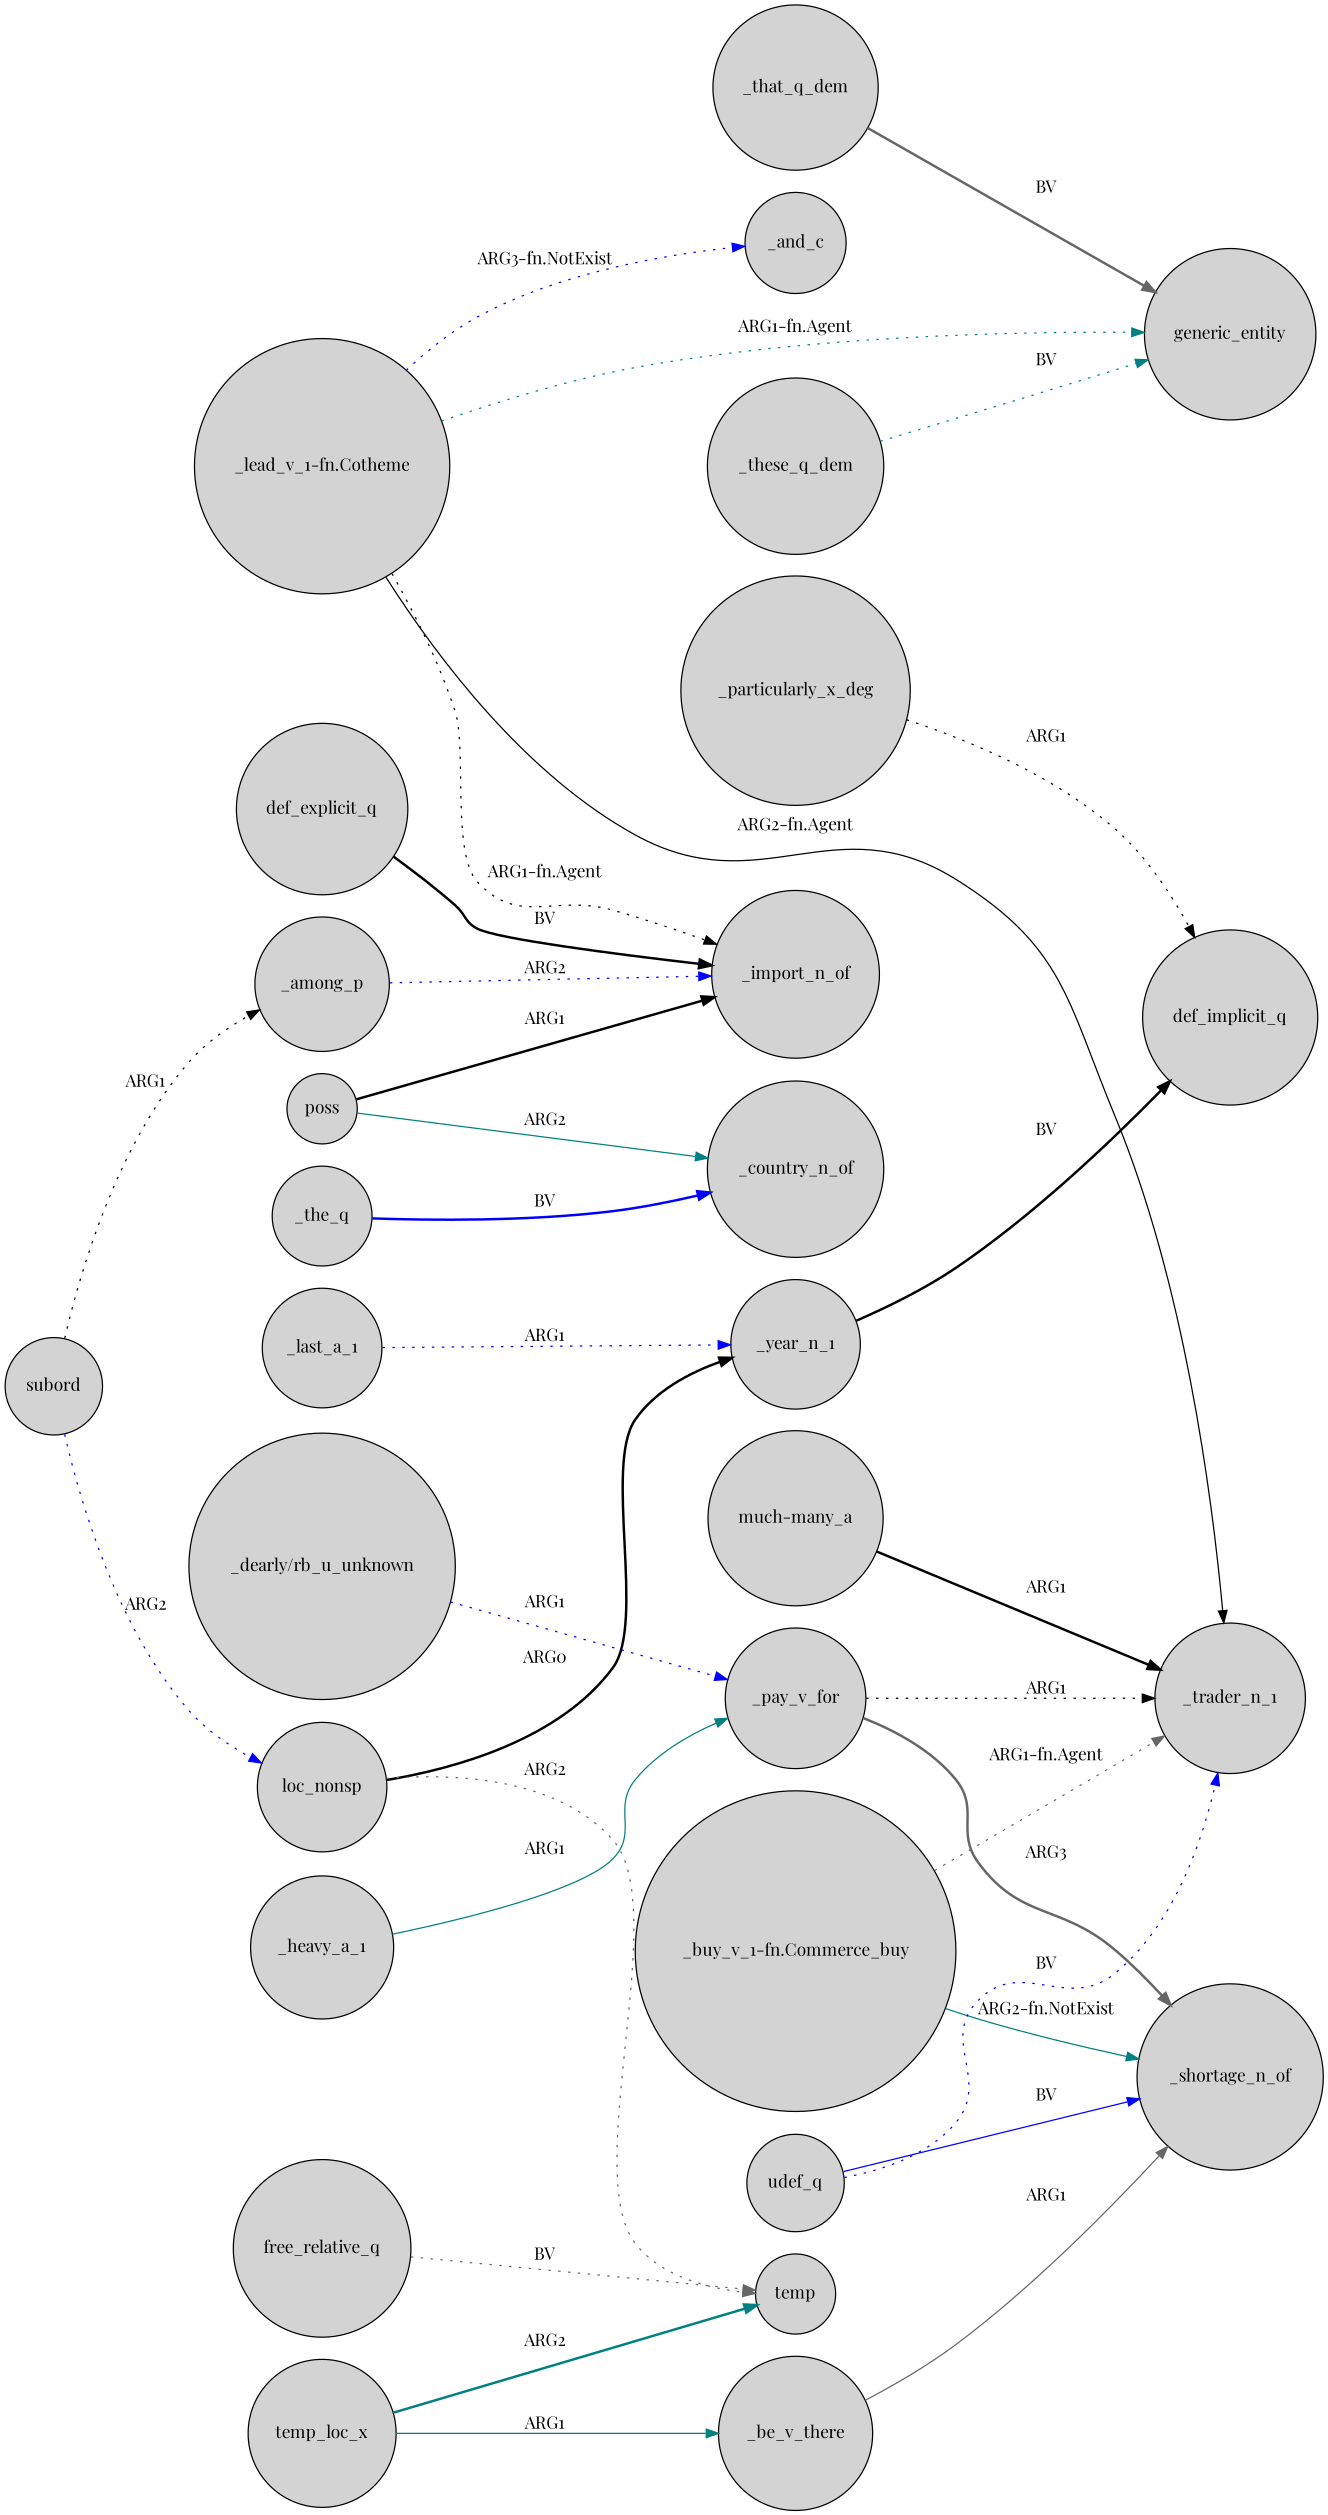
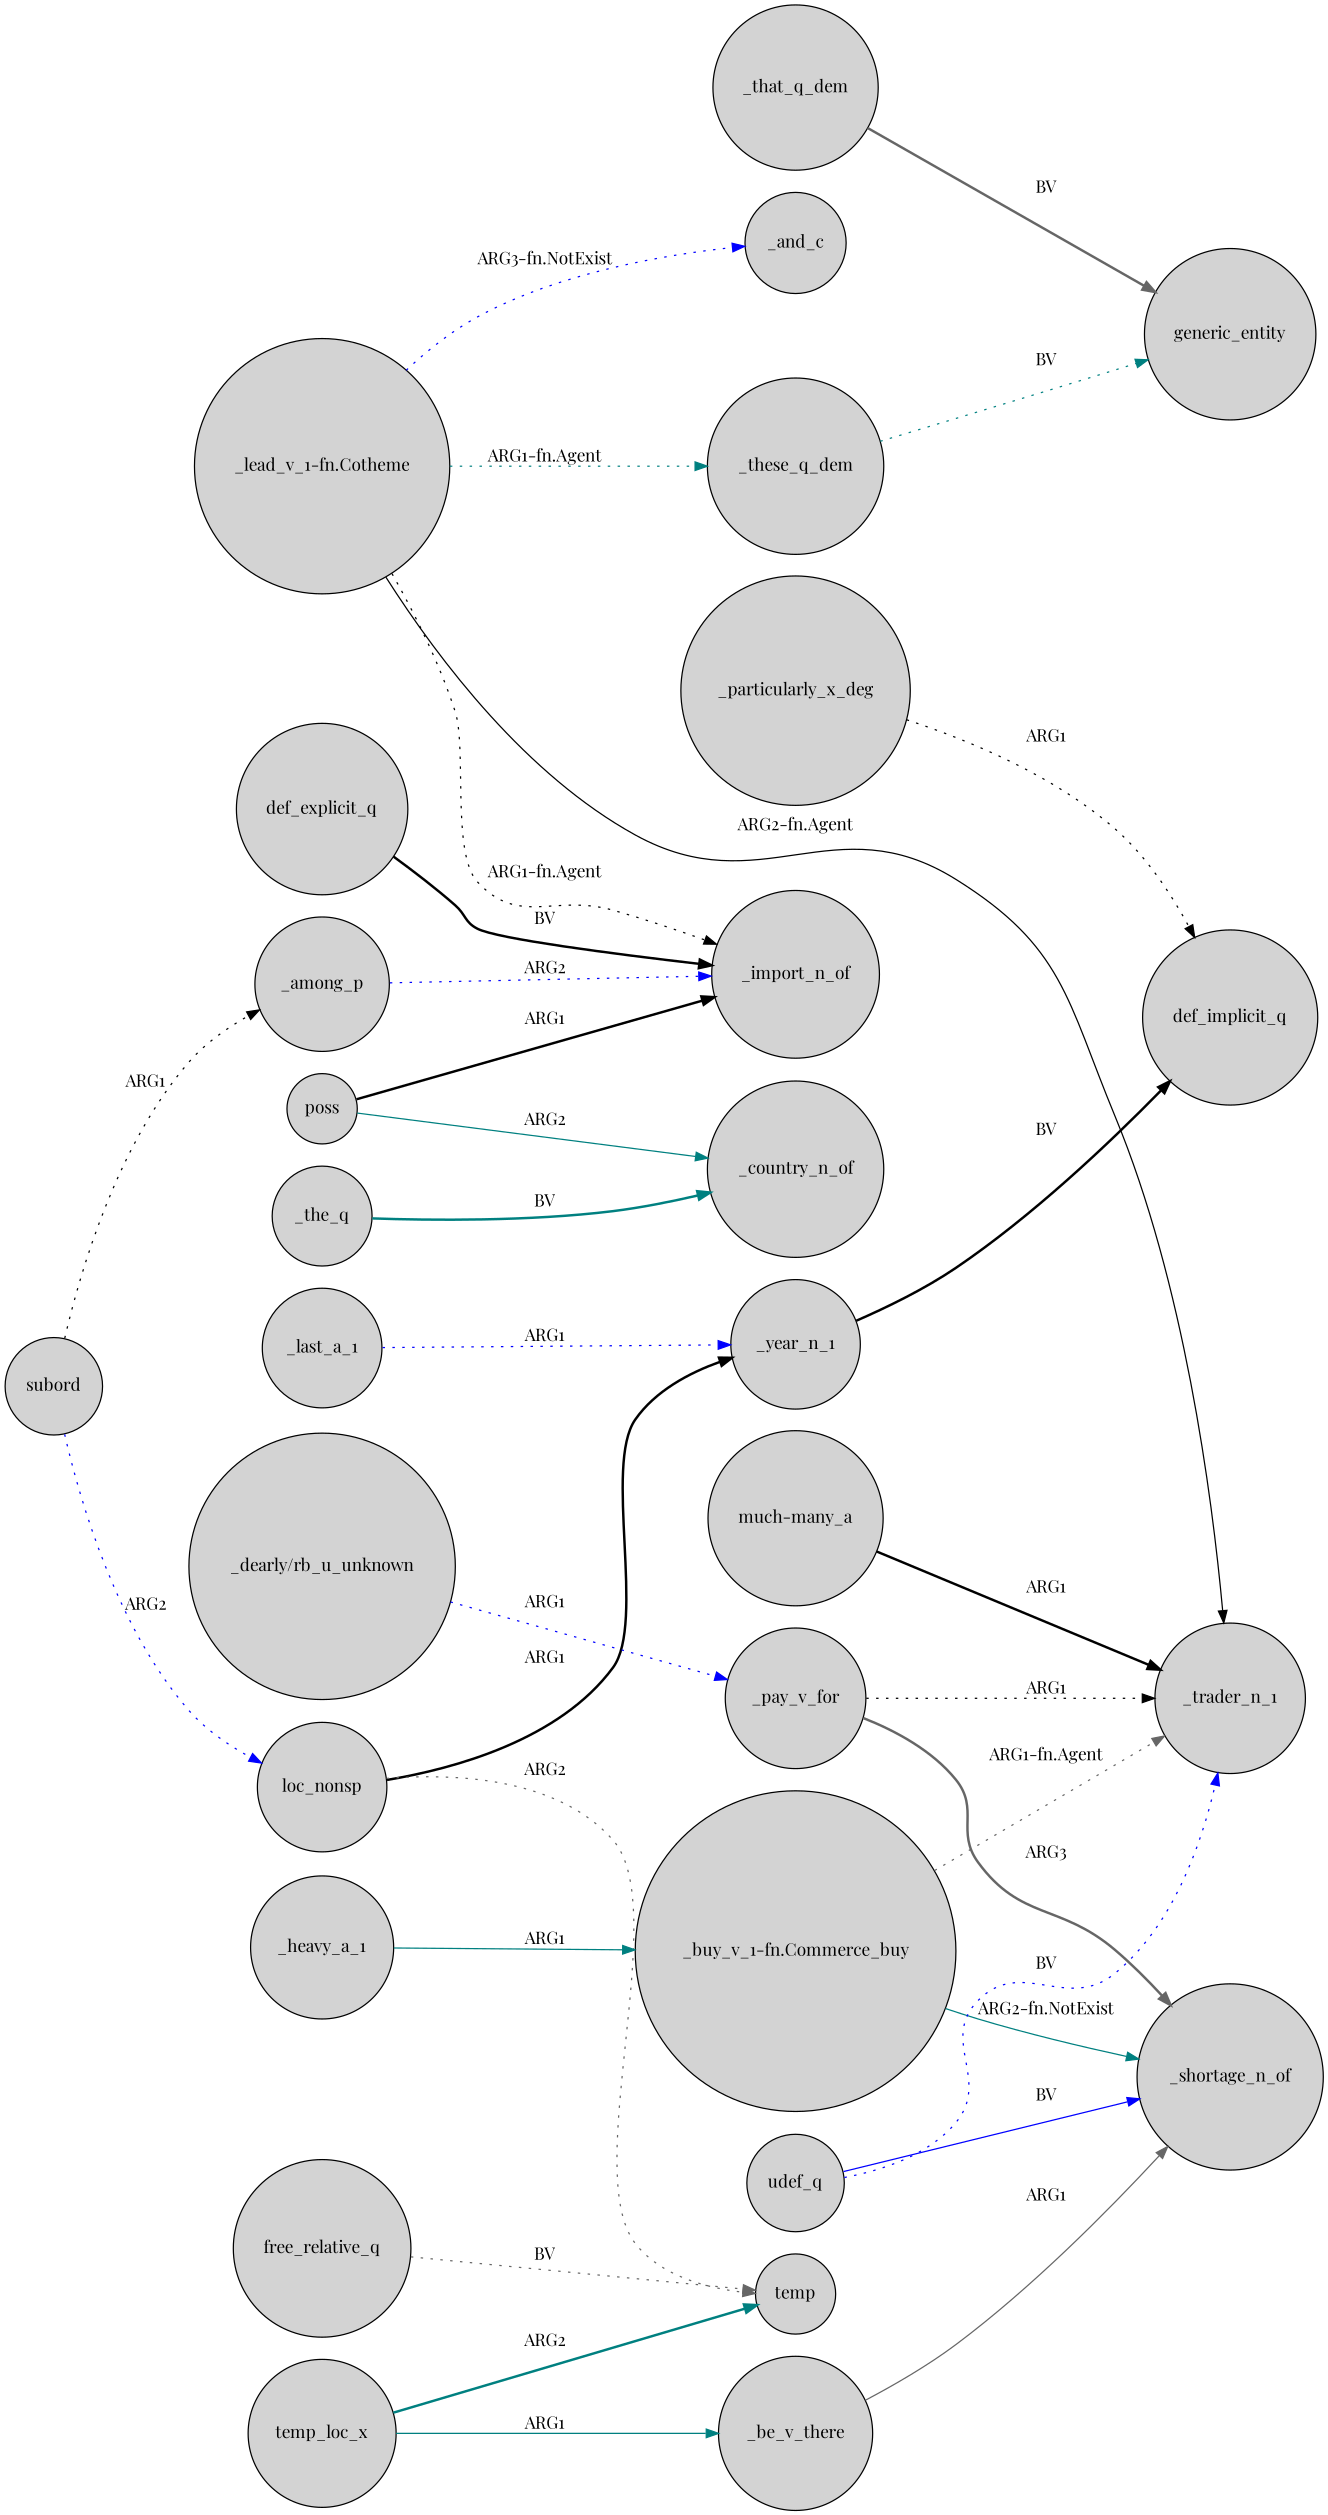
edge "_lead_v_1-fn.Cotheme" -> "generic_entity": now "_lead_v_1-fn.Cotheme" -> "_these_q_dem"
edge "_the_q" -> "_country_n_of": color blue -> teal
edge "loc_nonsp" -> "_year_n_1": label "ARG0" -> "ARG1"
edge "_heavy_a_1" -> "_pay_v_for": now "_heavy_a_1" -> "_buy_v_1-fn.Commerce_buy"
